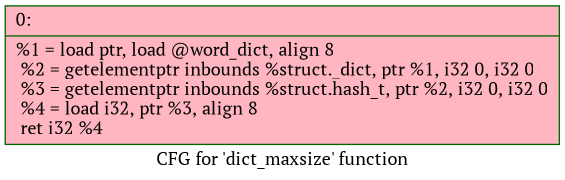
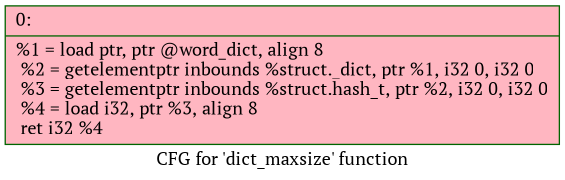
node "0:": text "%1 = load ptr, load @word_dict, align 8" -> "%1 = load ptr, ptr @word_dict, align 8"
